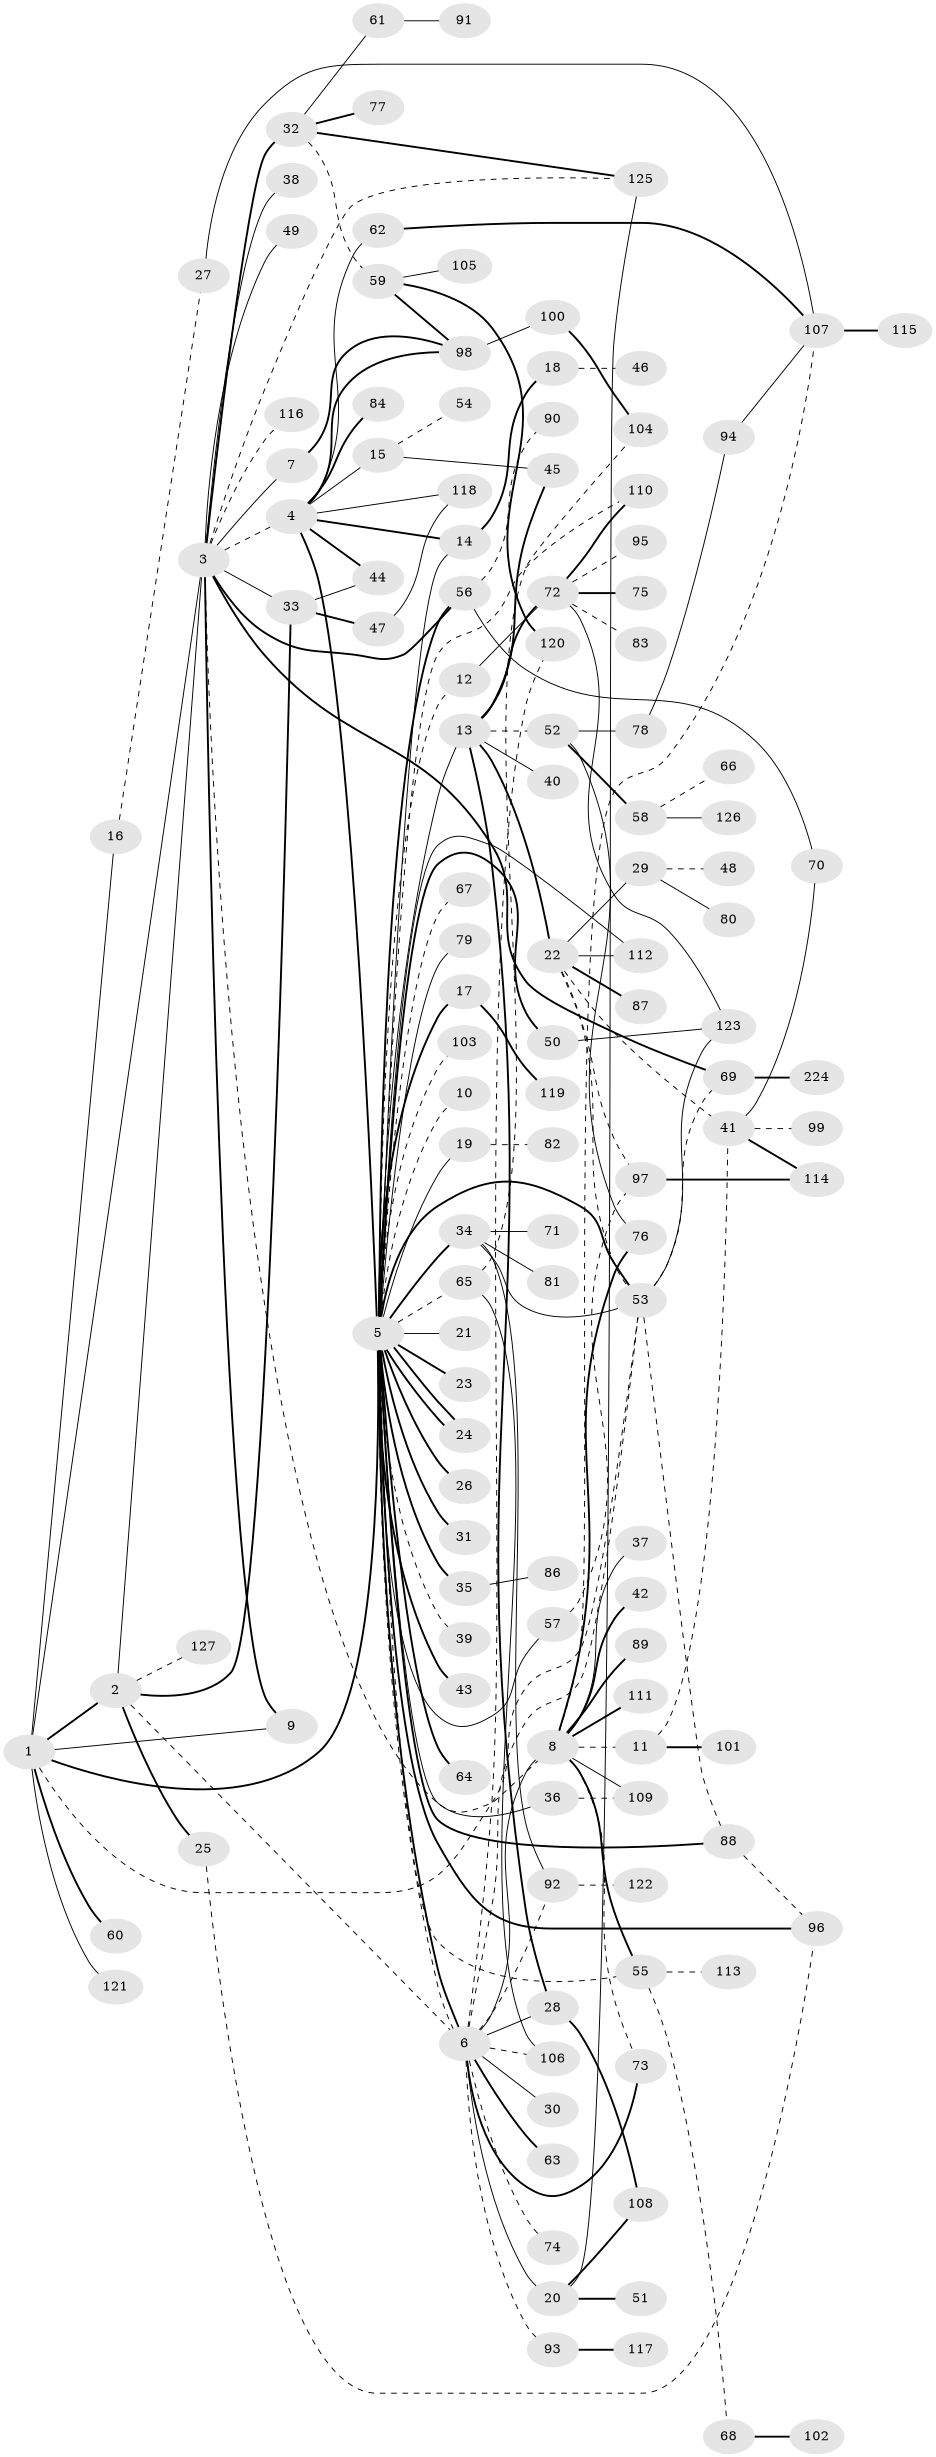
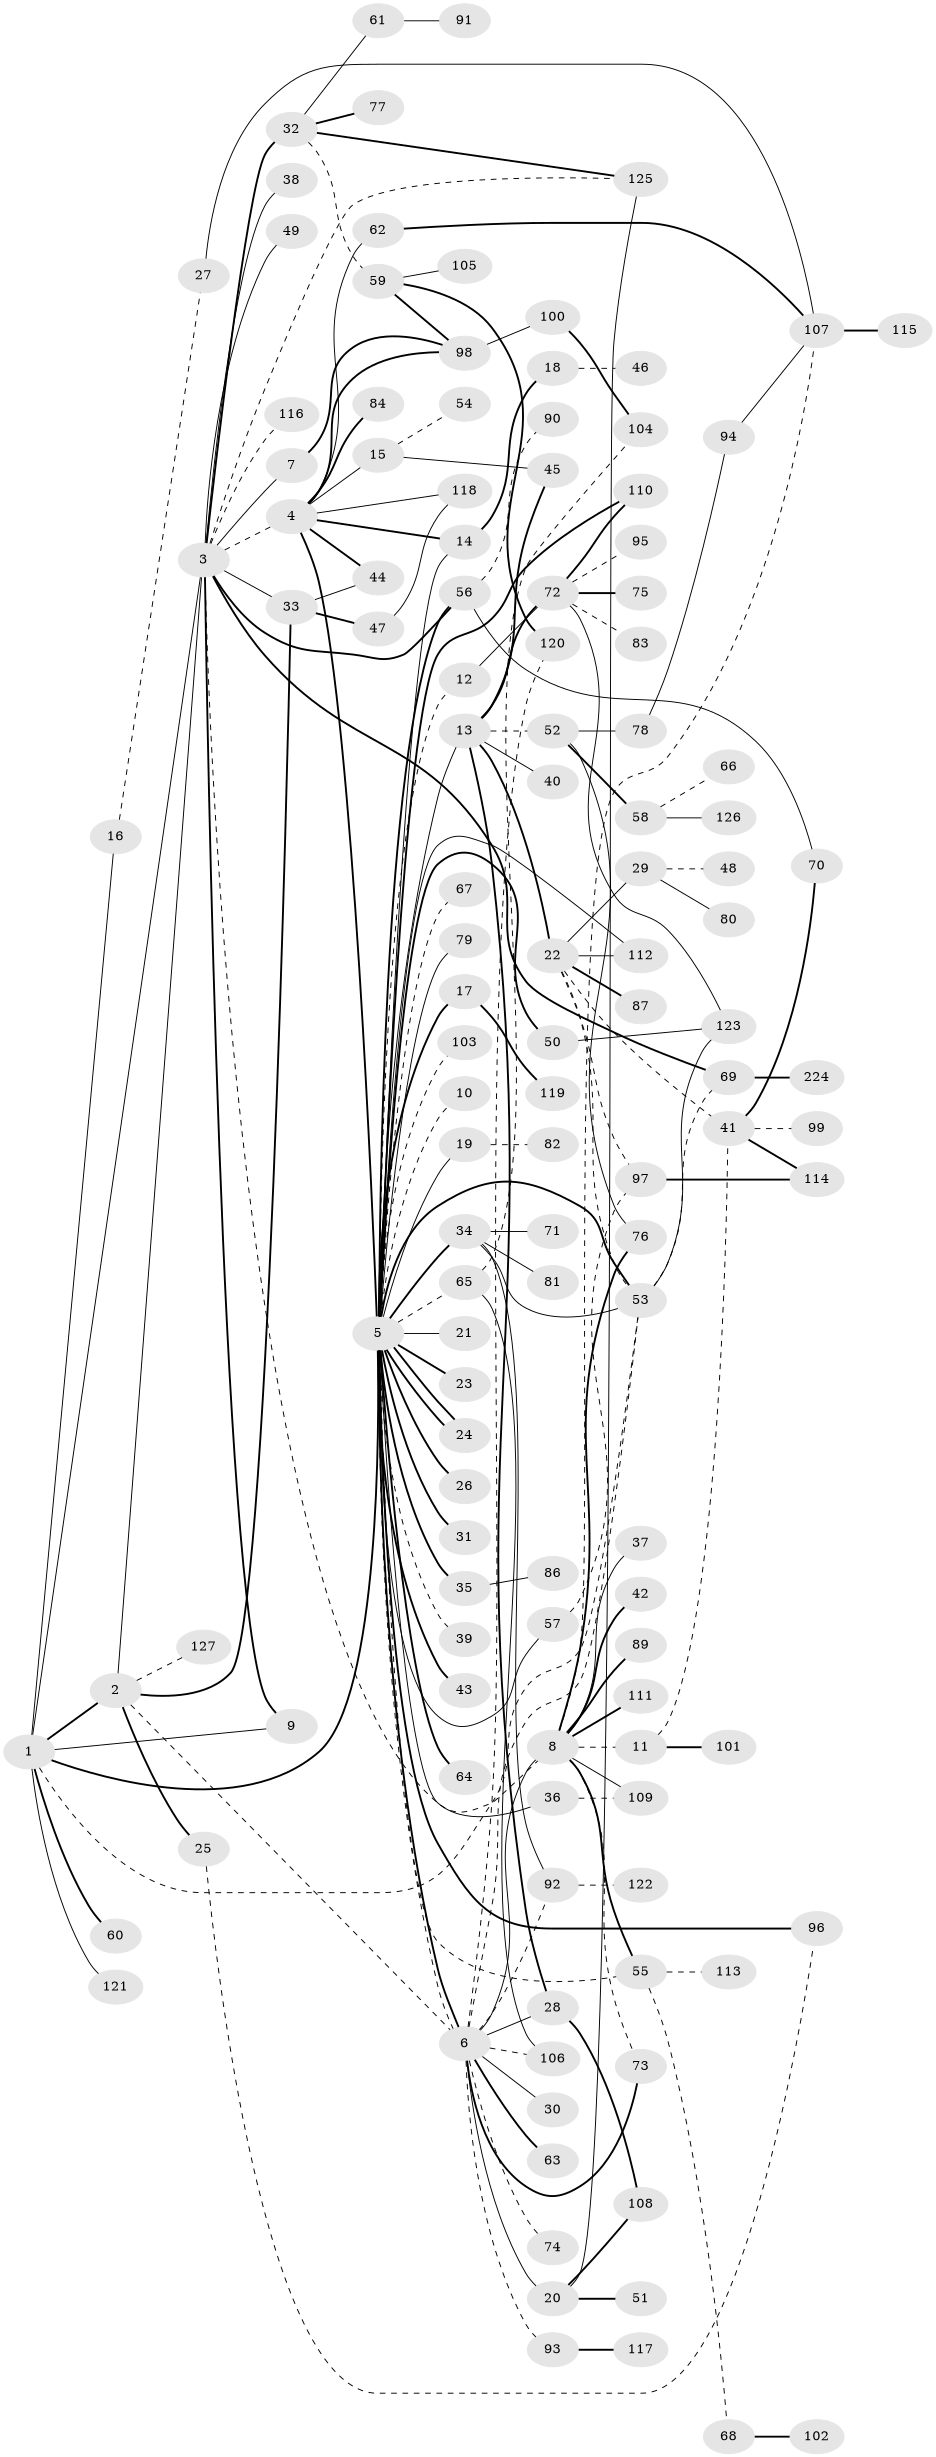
edge "110" -- "5": style dashed -> bold
edge "70" -- "41": style solid -> bold
node "88": removed
